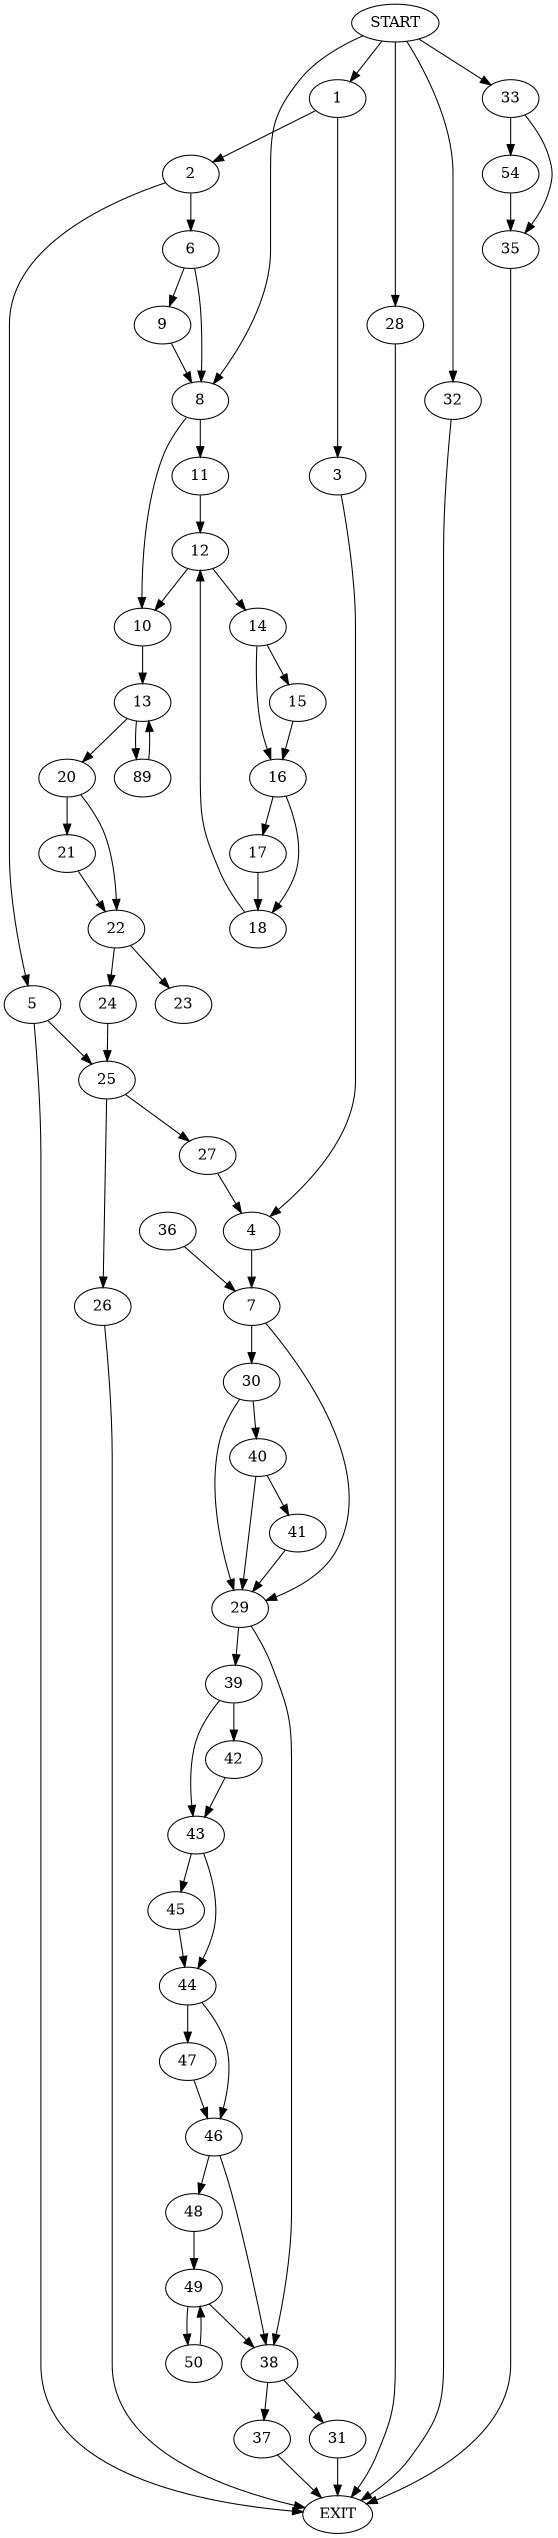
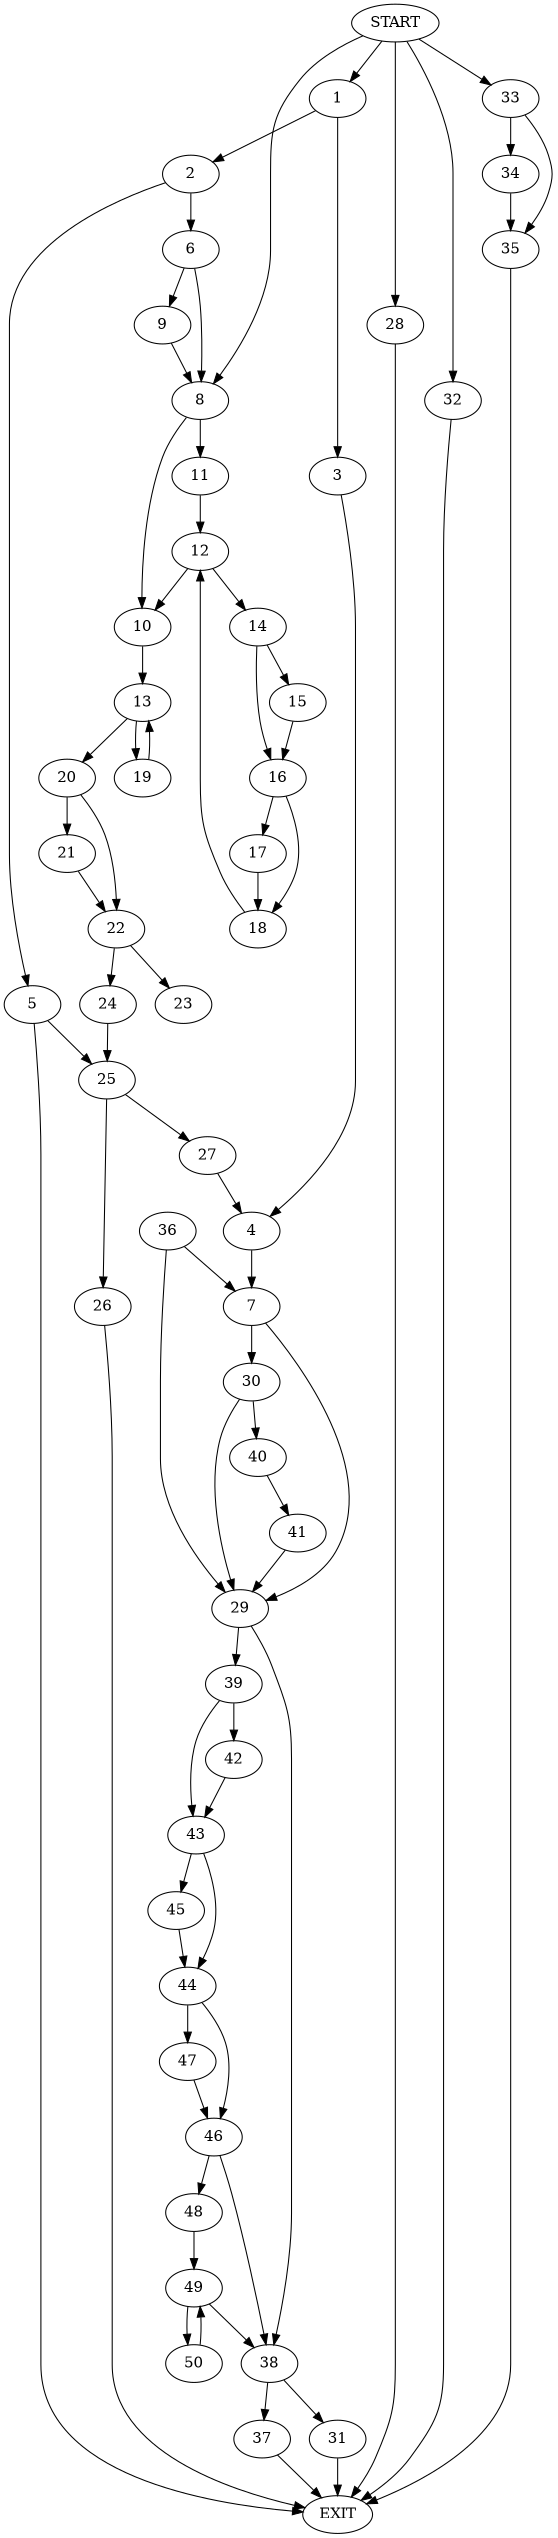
node "54": label "54" -> "34"
node "89": label "89" -> "19"
edge "40" -> "29": now "36" -> "29"
